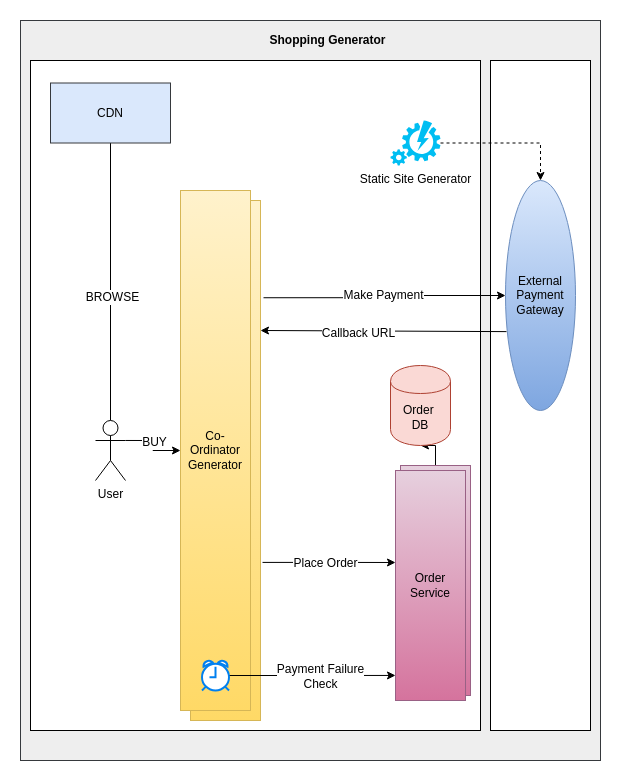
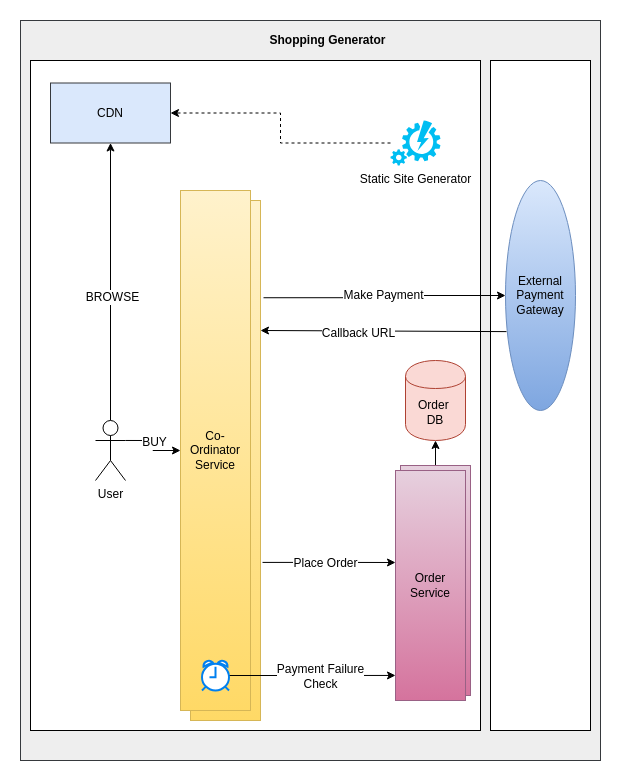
edge "Static Site Generator" -> "External Payment Gateway": now "Static Site Generator" -> "CDN"
edge "CDN" -- "User": arrowhead none -> classic
node "Order DB": moved (421, 406) -> (436, 401)
node "Co-Ordinator Generator": label "Co-Ordinator Generator" -> "Co-Ordinator Service"
